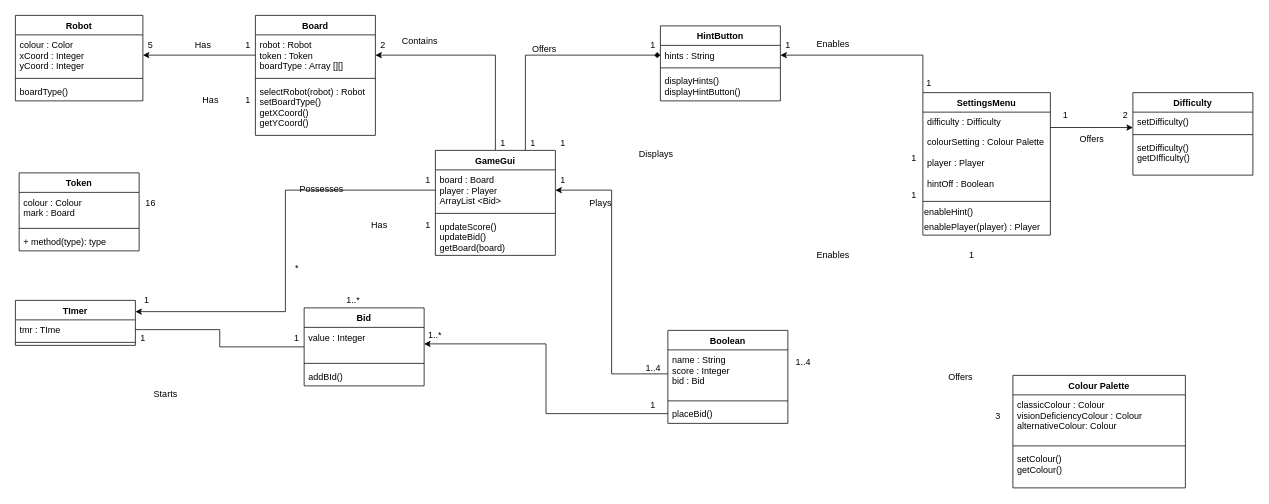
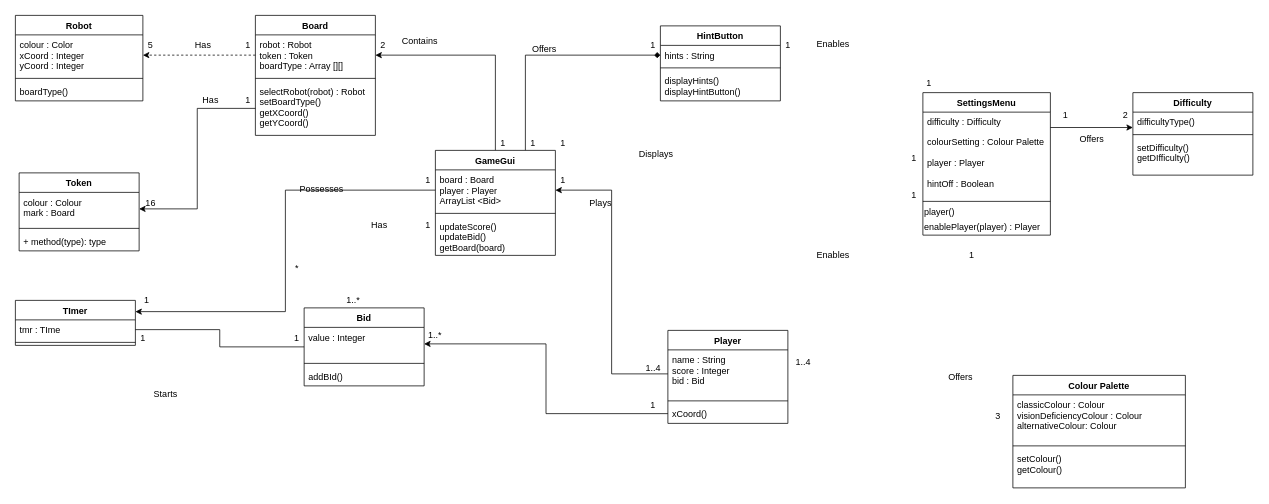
edge "robot : Robot token : Token boardType : Array [][]" -> "colour : Color xCoord : Integer yCoord : Integer": style solid -> dashed
edge "SettingsMenu" -> "hints : String": removed
node "setDifficulty()": label "setDifficulty()" -> "difficultyType()"
edge "selectRobot(robot) : Robot setBoardType() getXCoord() getYCoord()" -> "colour : Colour mark : Board": added
node "enableHint()": label "enableHint()" -> "player()"
node "Boolean": label "Boolean" -> "Player"
node "placeBid()": label "placeBid()" -> "xCoord()"
